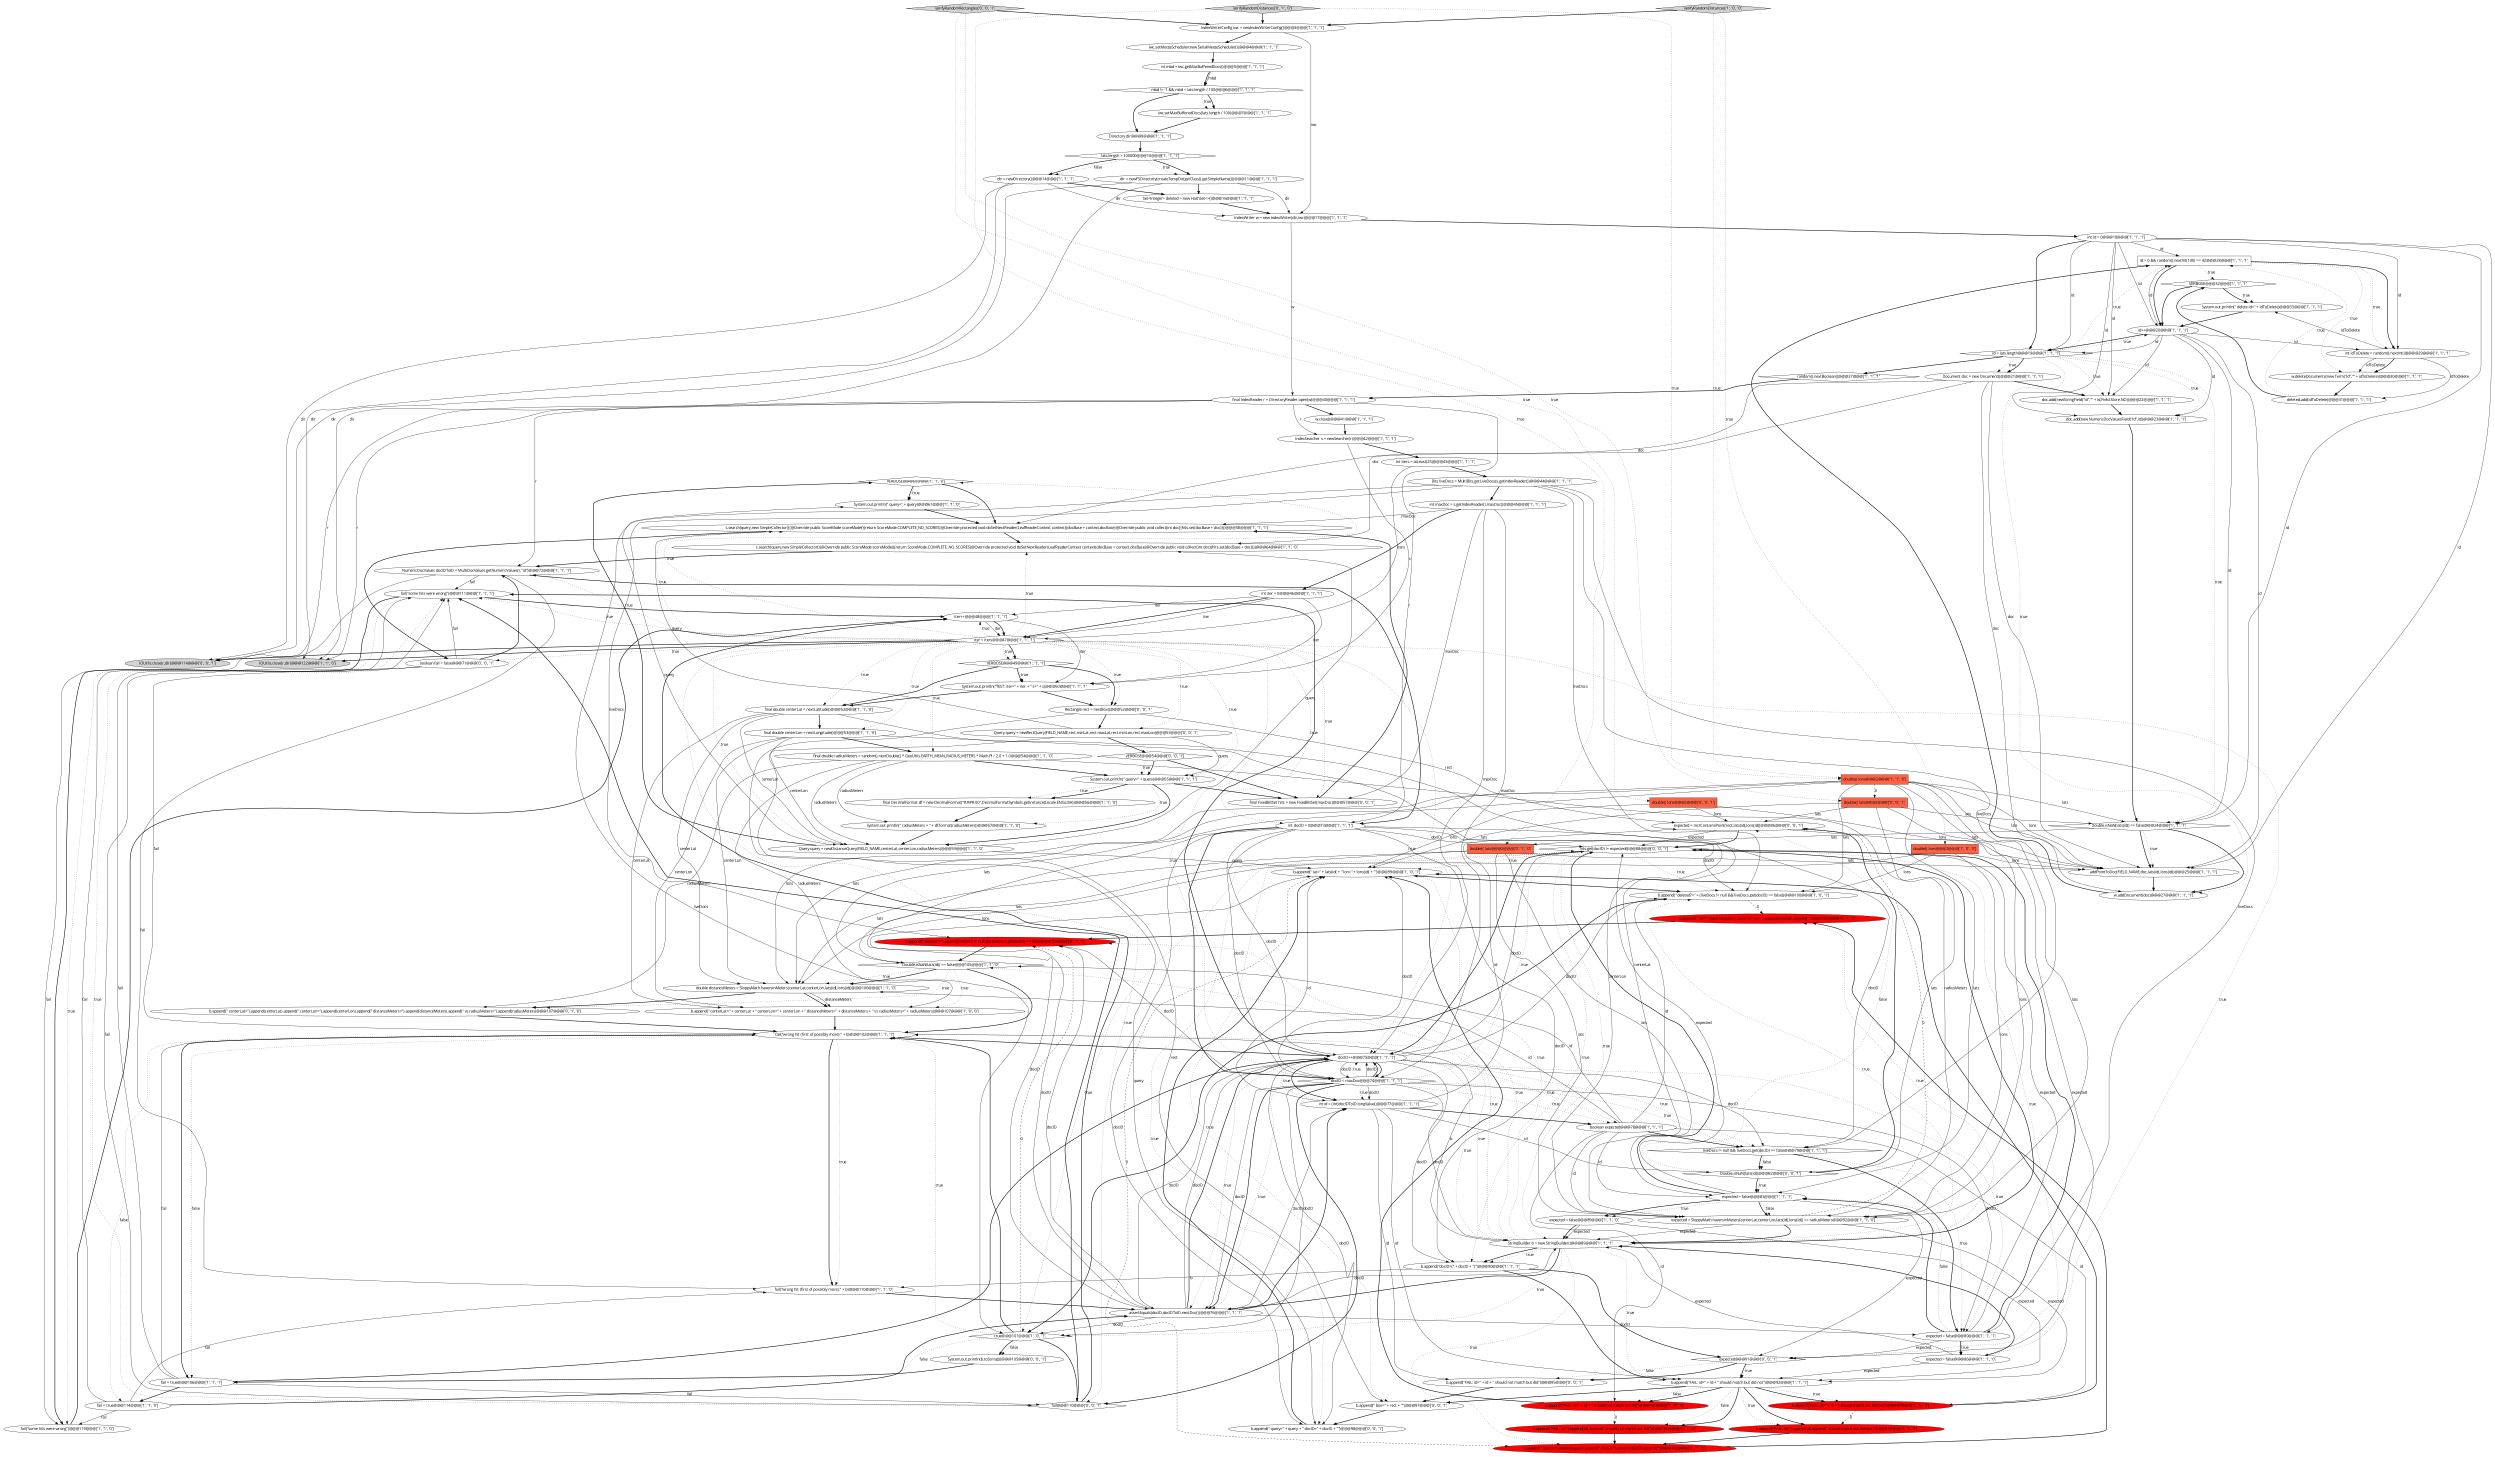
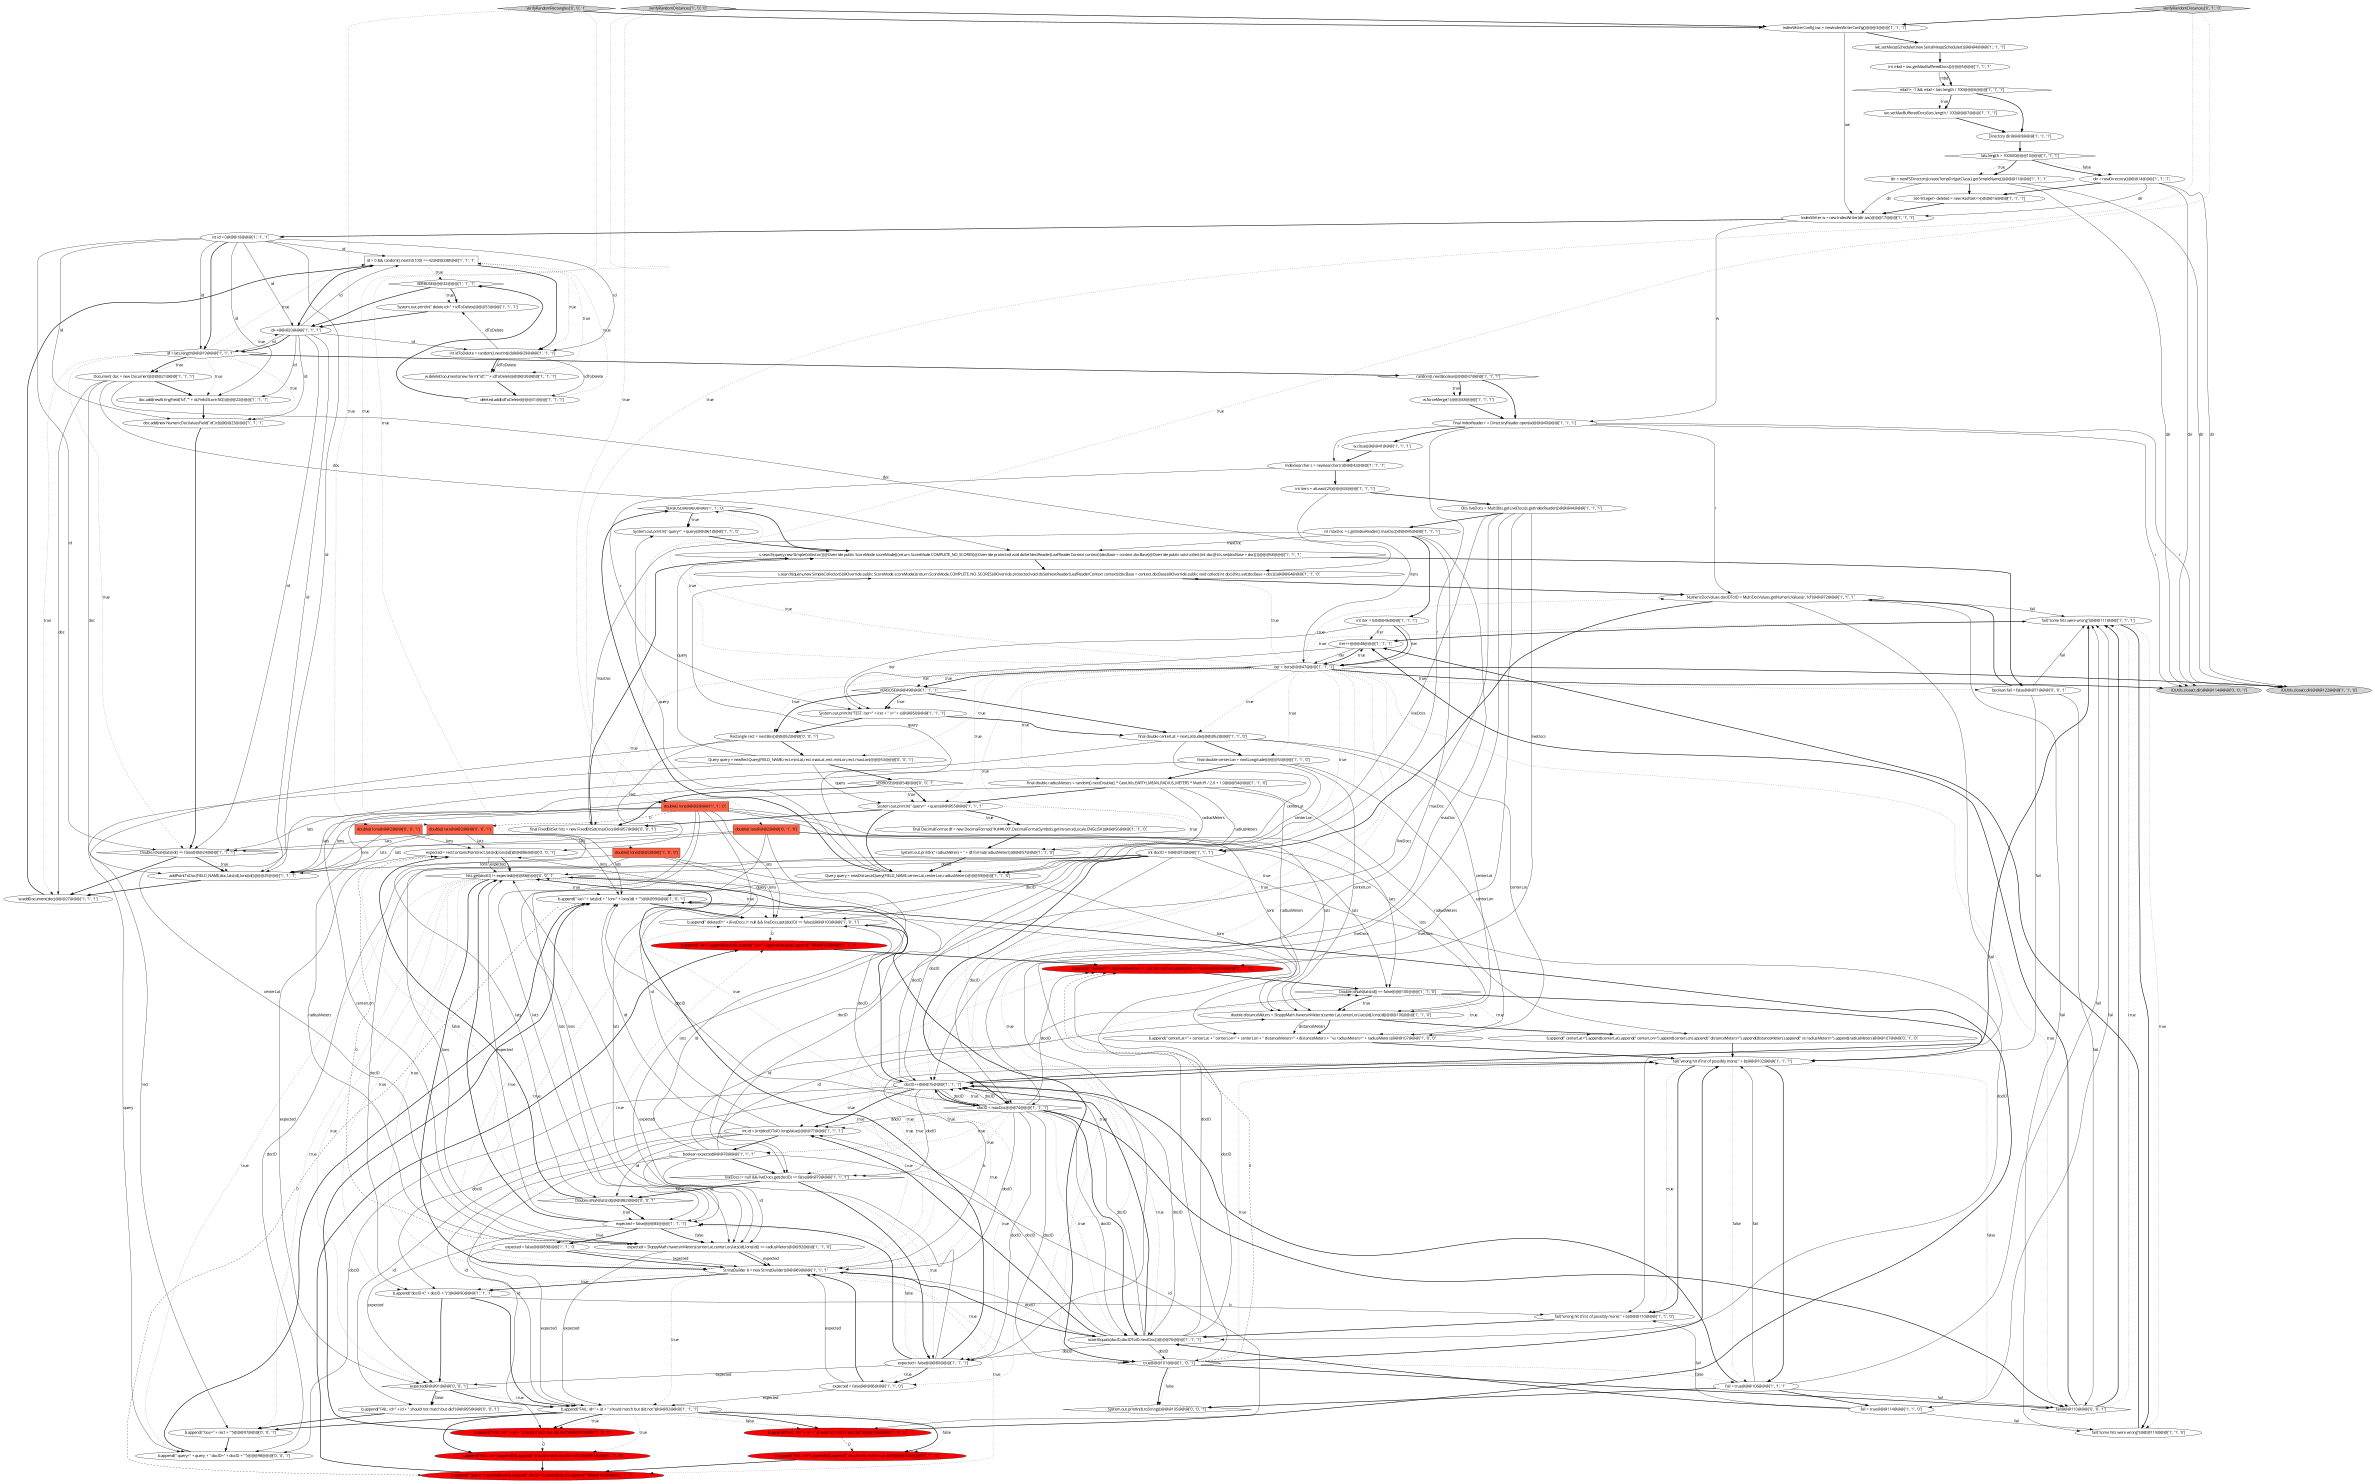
node "w.forceMerge(1)@@@38@@@['1', '1', '1']": added
edge "Double.isNaN(lats(id() == false@@@24@@@['1', '1', '1']" -> "double(( lats@@@2@@@['0', '1', '0']": reversed
node "System.out.println(b.toString())@@@105@@@['0', '0', '1']": shape ellipse -> diamond
edge "System.out.println(b.toString())@@@105@@@['0', '0', '1']" -> "fail = true@@@106@@@['1', '1', '1']": reversed
